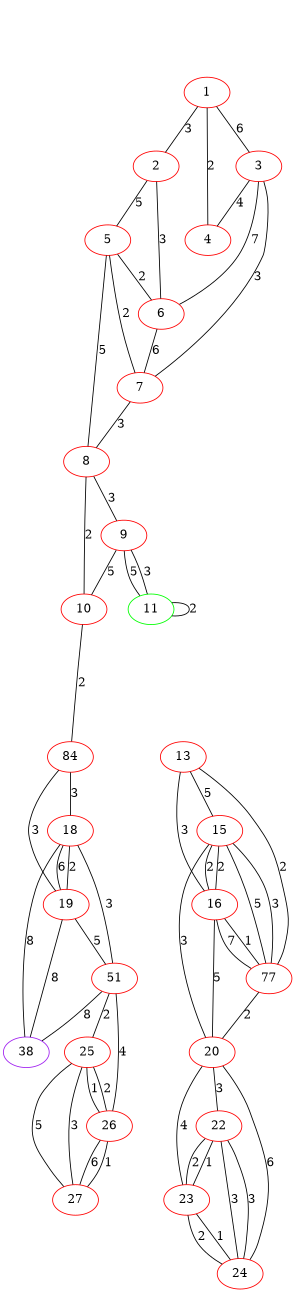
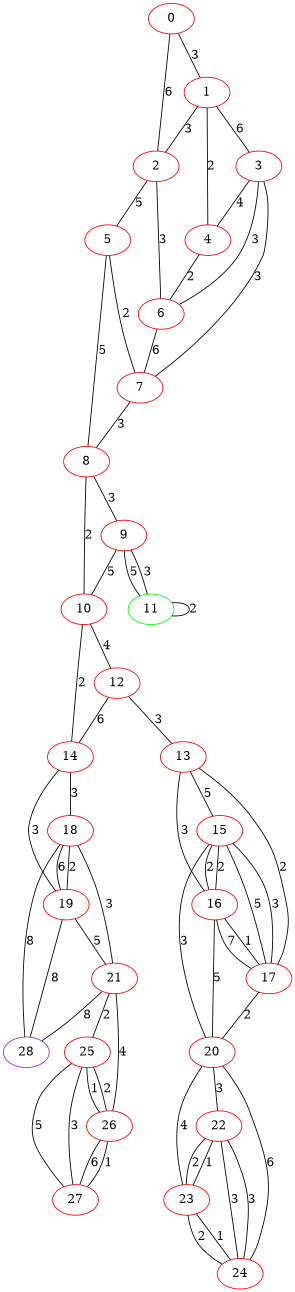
node "0": added
edge "3" -- "6": label "7" -> "3"
edge "5" -- "6": now "4" -- "6"
node "12": added
node "84": label "84" -> "14"
node "51": label "51" -> "21"
node "77": label "77" -> "17"
node "38": label "38" -> "28"
